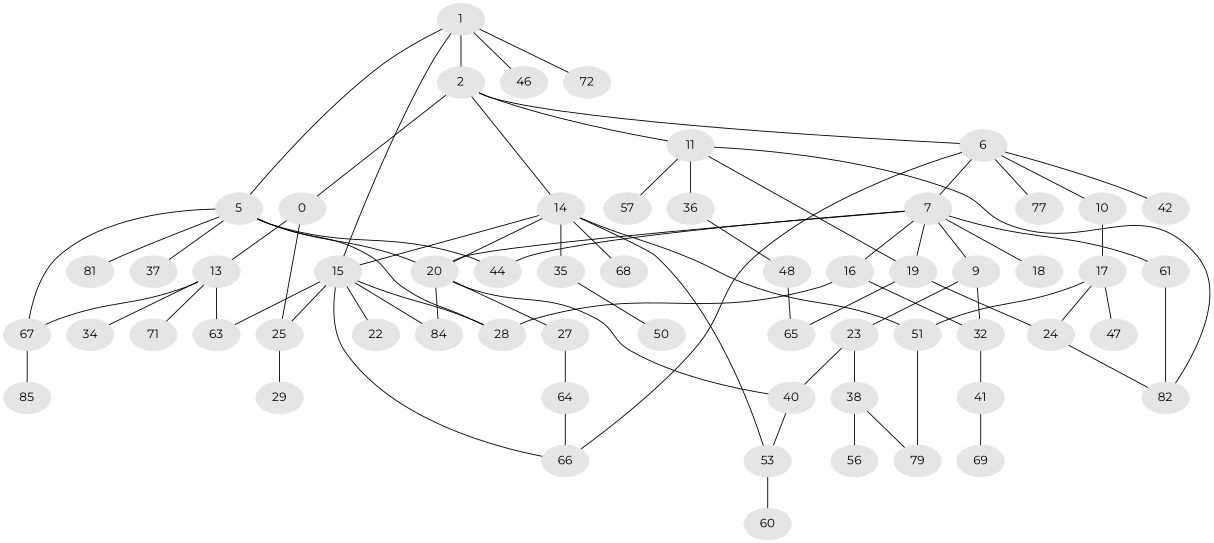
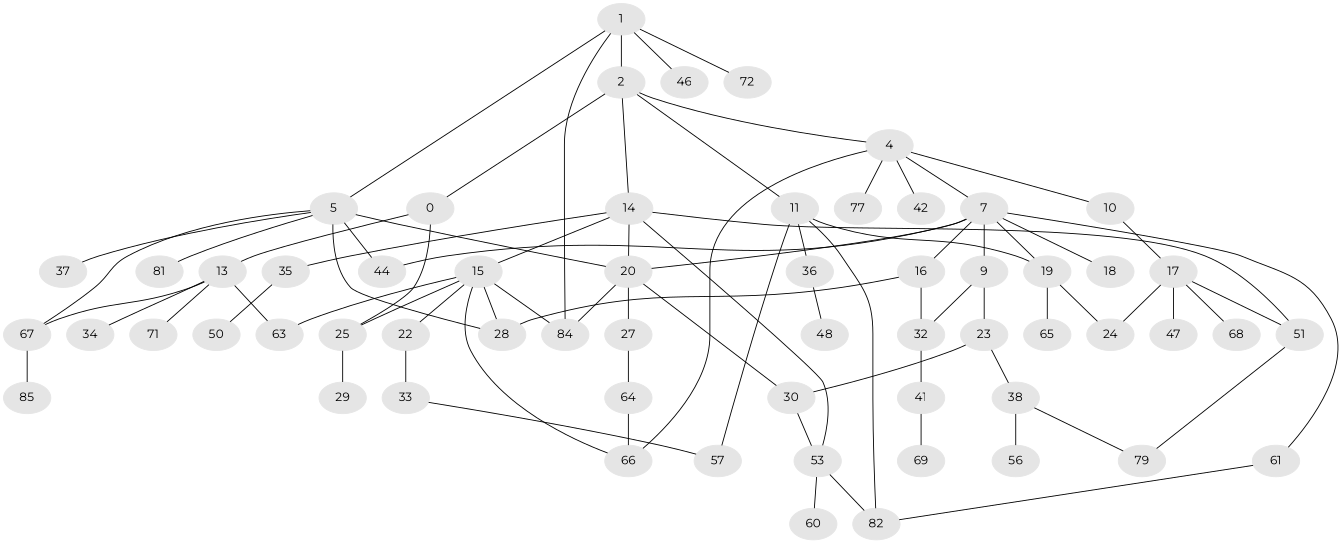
node "6": label "6" -> "4"
edge "1" -- "15": now "1" -- "84"
edge "14" -- "68": now "17" -- "68"
edge "48" -- "65": removed
edge "24" -- "82": now "53" -- "82"
node "33": added
node "40": label "40" -> "30"
